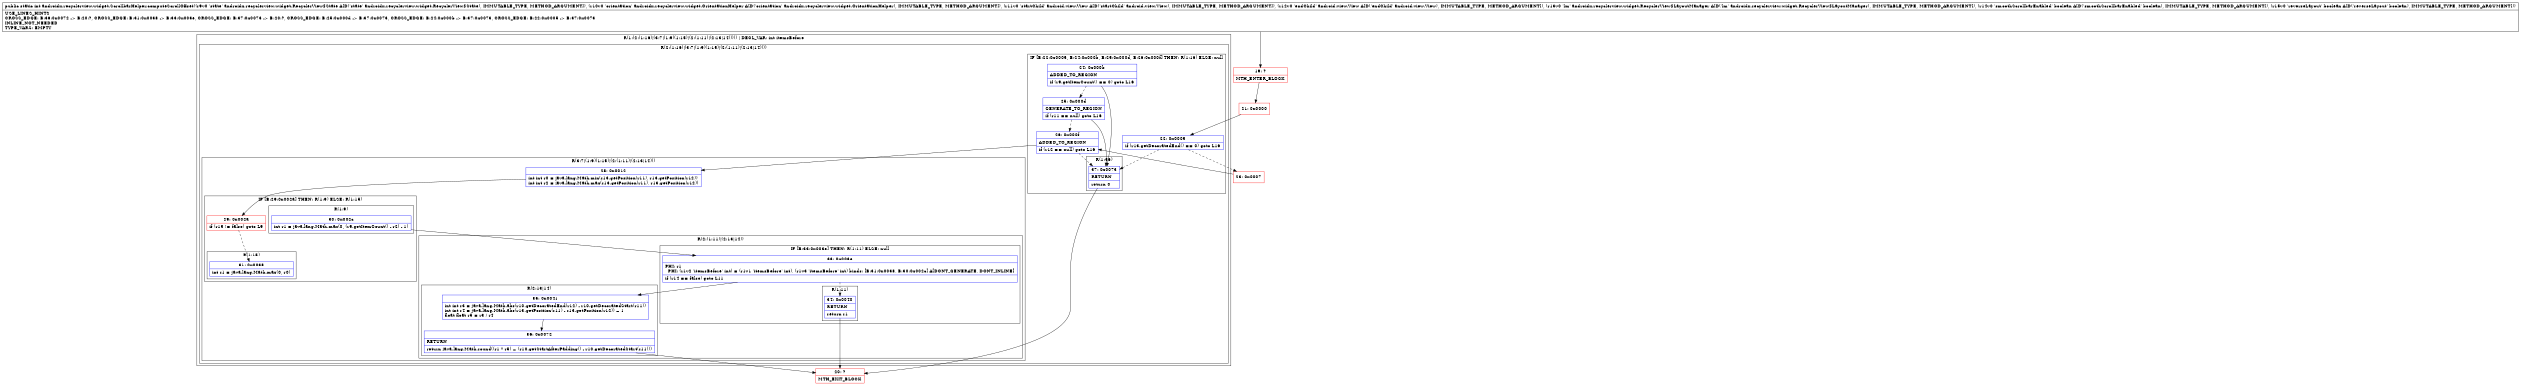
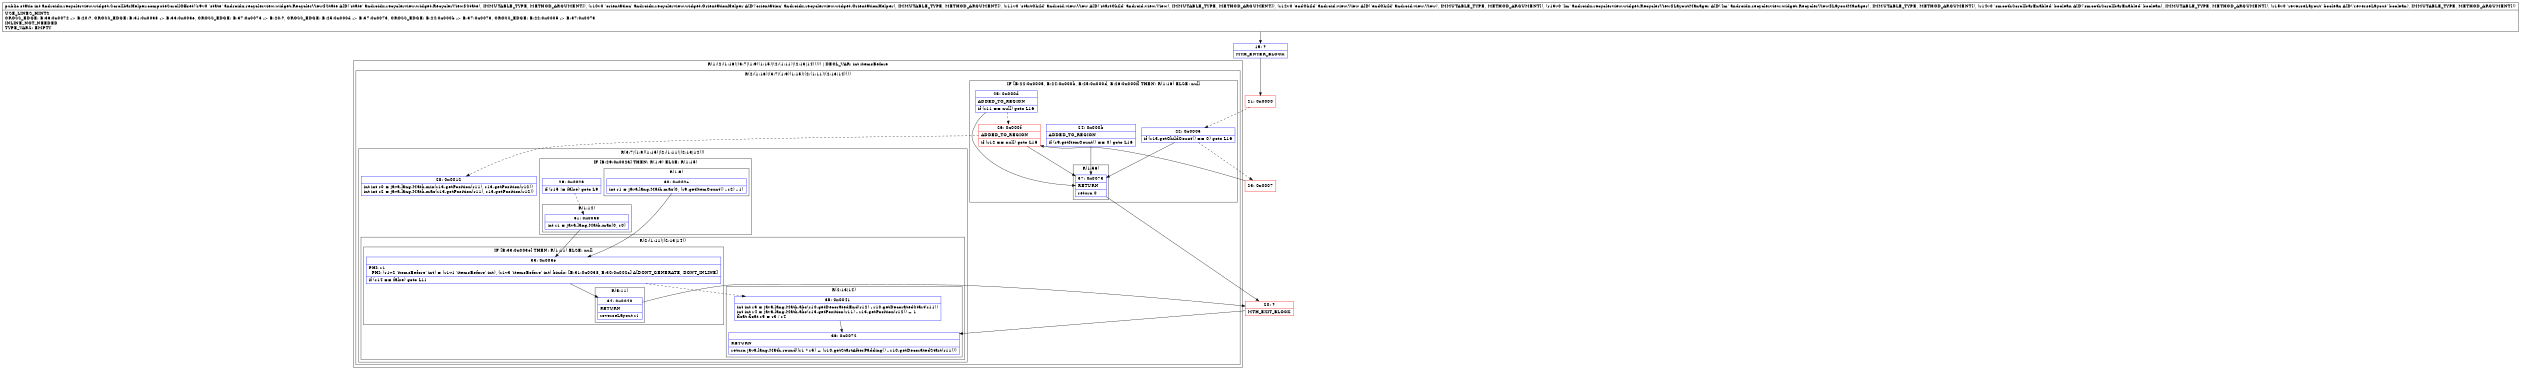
node "19: ?": color red -> blue
edge "24: 0x000b" -> "25: 0x000d": removed
node "25: 0x000d": text "GENERATE_TO_REGION" -> "ADDED_TO_REGION"
edge "21: 0x0000" -> "22: 0x0005": style solid -> dashed
node "26: 0x000f": color blue -> red
node "22: 0x0005": text "if (r13.getDecoratedEnd() == 0) goto L16" -> "if (r13.getChildCount() == 0) goto L16"
edge "26: 0x000f" -> "37: 0x0073": style dashed -> solid
edge "26: 0x000f" -> "28: 0x0012": style solid -> dashed
edge "22: 0x0005" -> "37: 0x0073": style dashed -> solid
edge "28: 0x0012" -> "29: 0x002a": removed
node "29: 0x002a": color red -> blue
edge "31: 0x0038" -> "33: 0x003e": added
cluster "R(1:15)": label "R(1:15)" -> "R(1:14)"
edge "33: 0x003e" -> "35: 0x0041": style solid -> dashed
edge "33: 0x003e" -> "34: 0x0040": style dashed -> solid
cluster "R(1:11)": label "R(1:11)" -> "R(5:11)"
node "34: 0x0040": text "return r1" -> "reverseLayout r1"
edge "36: 0x0072" -> "20: ?": reversed
